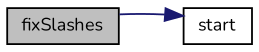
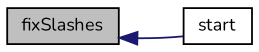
edge "fixSlashes" -> "start": reversed
